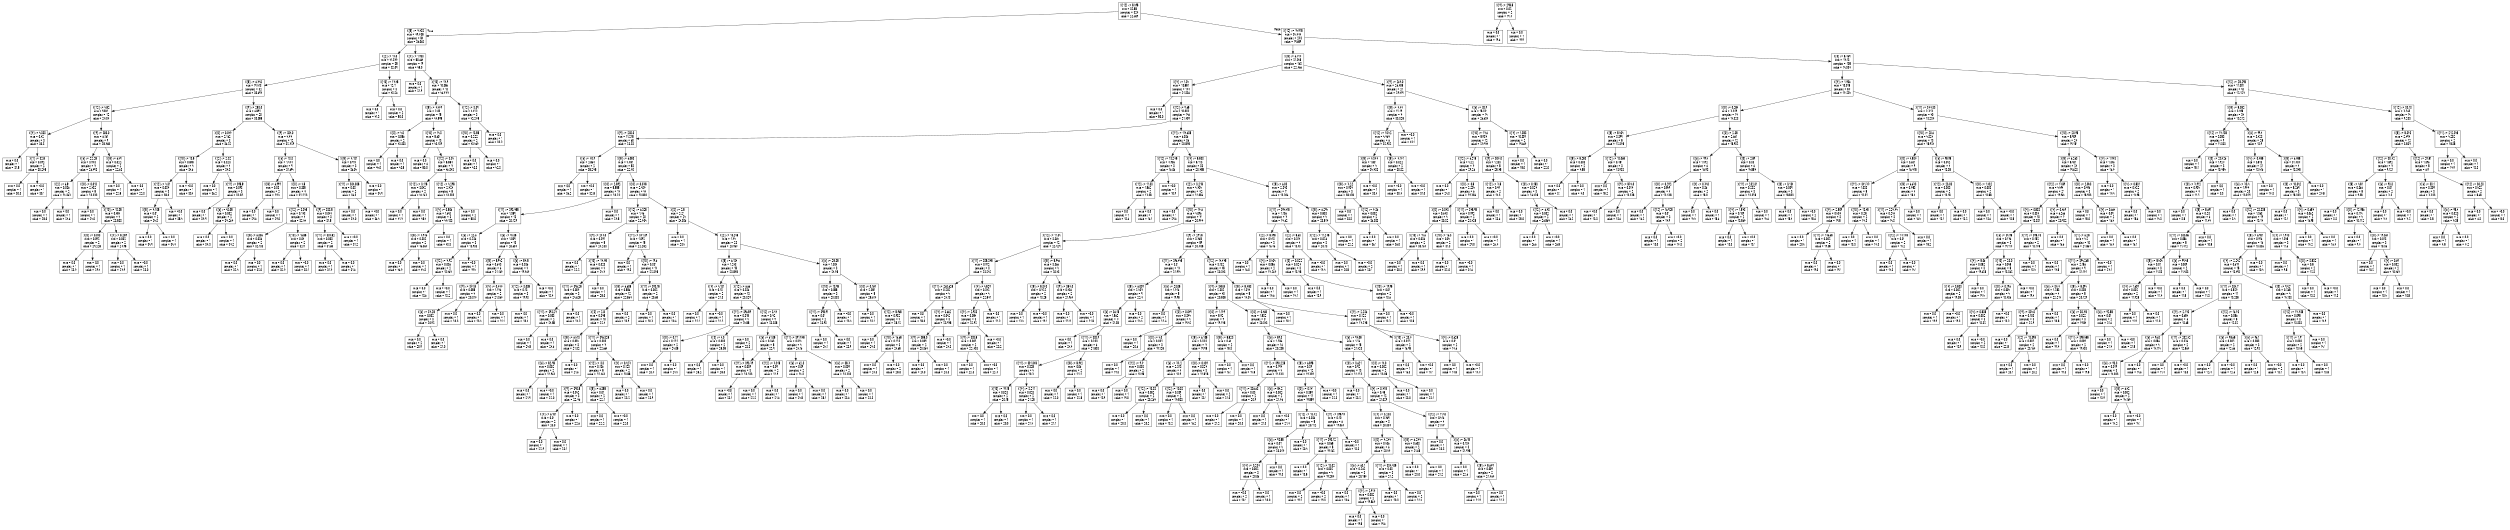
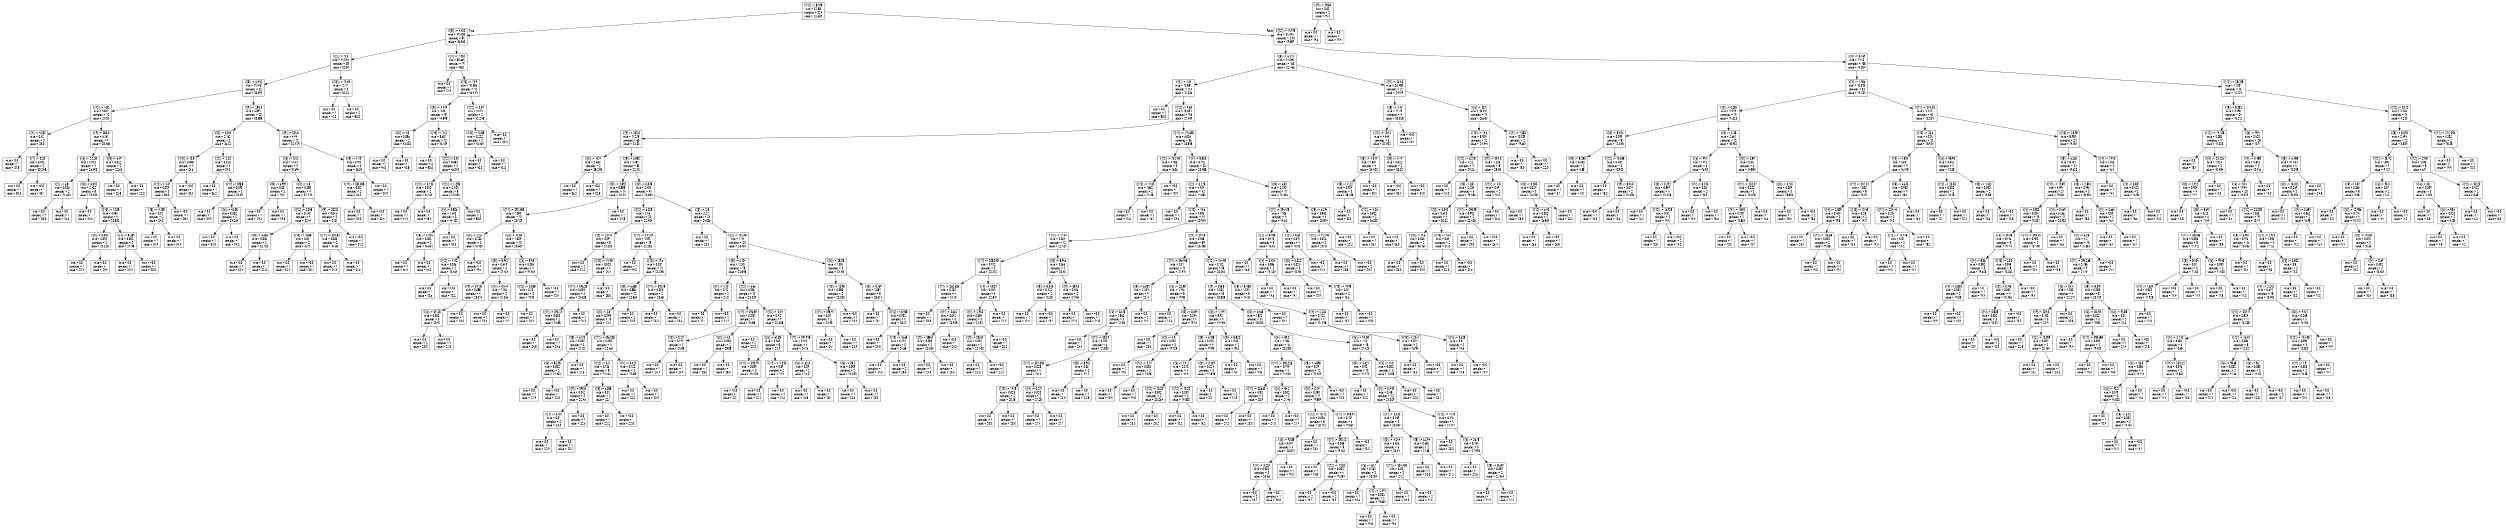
edge "X[5] <= 6.901 mse = 0.916 samples = 16 value = 13.386" -> "X[7] <= 2.242 mse = 0.619 samples = 15 value = 13.493": now "mse = 0.0 samples = 1 value = 9.5" -> "X[7] <= 2.242 mse = 0.619 samples = 15 value = 13.493"
node "mse = 0.0 samples = 1 value = 19.4": label "mse = 0.0 samples = 1 value = 19.4" -> "mse = 4.0 samples = 1 value = 19.4"
edge "X[7] <= 1.639 mse = 0.002 samples = 2 value = 11.925" -> "mse = 0.0 samples = 1 value = 11.9": now "X[5] <= 5.434 mse = 0.01 samples = 3 value = 11.88" -> "mse = 0.0 samples = 1 value = 11.9"
